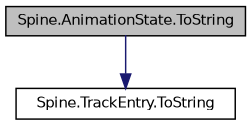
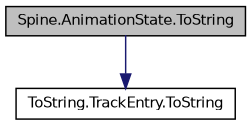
node "Spine.TrackEntry.ToString": label "Spine.TrackEntry.ToString" -> "ToString.TrackEntry.ToString"
